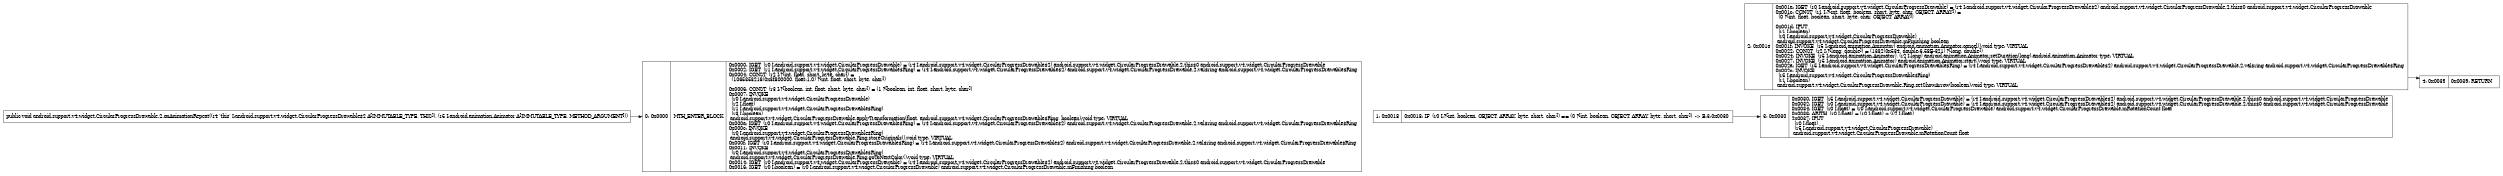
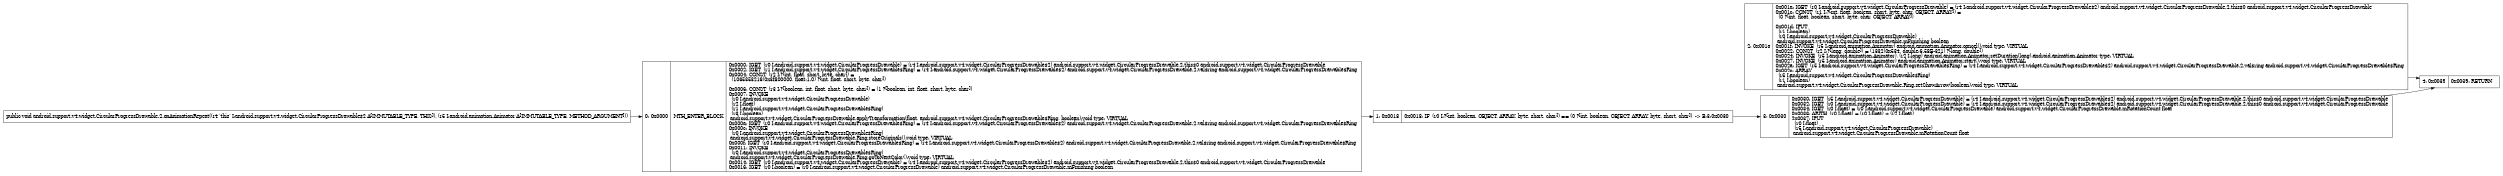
node "2: 0x001a": text "0x002c: INVOKE" -> "0x002c: ARRAY"
edge "3: 0x0030" -> "4: 0x0039": added
edge "0: 0x0000" -> "1: 0x0018": added
